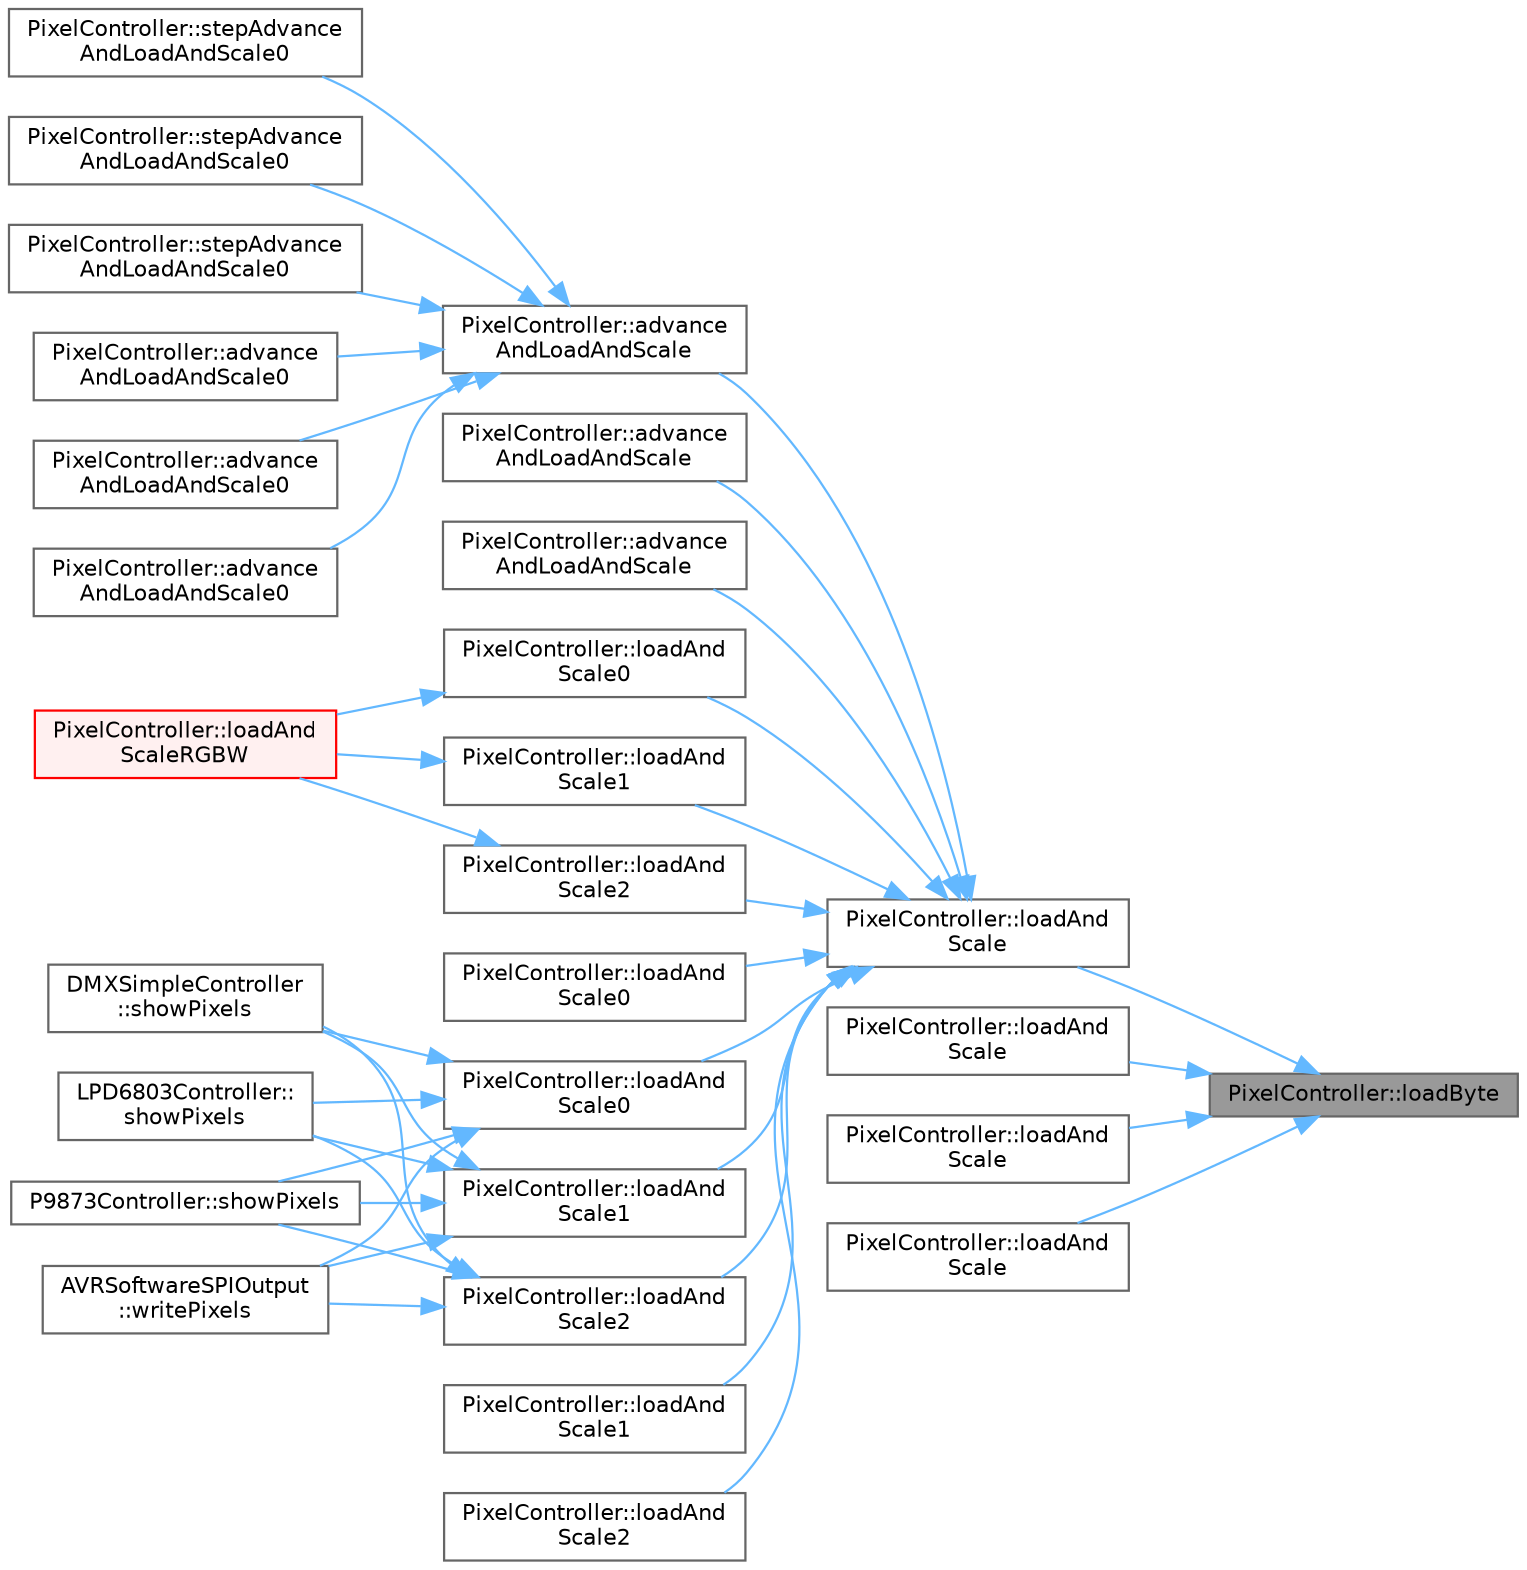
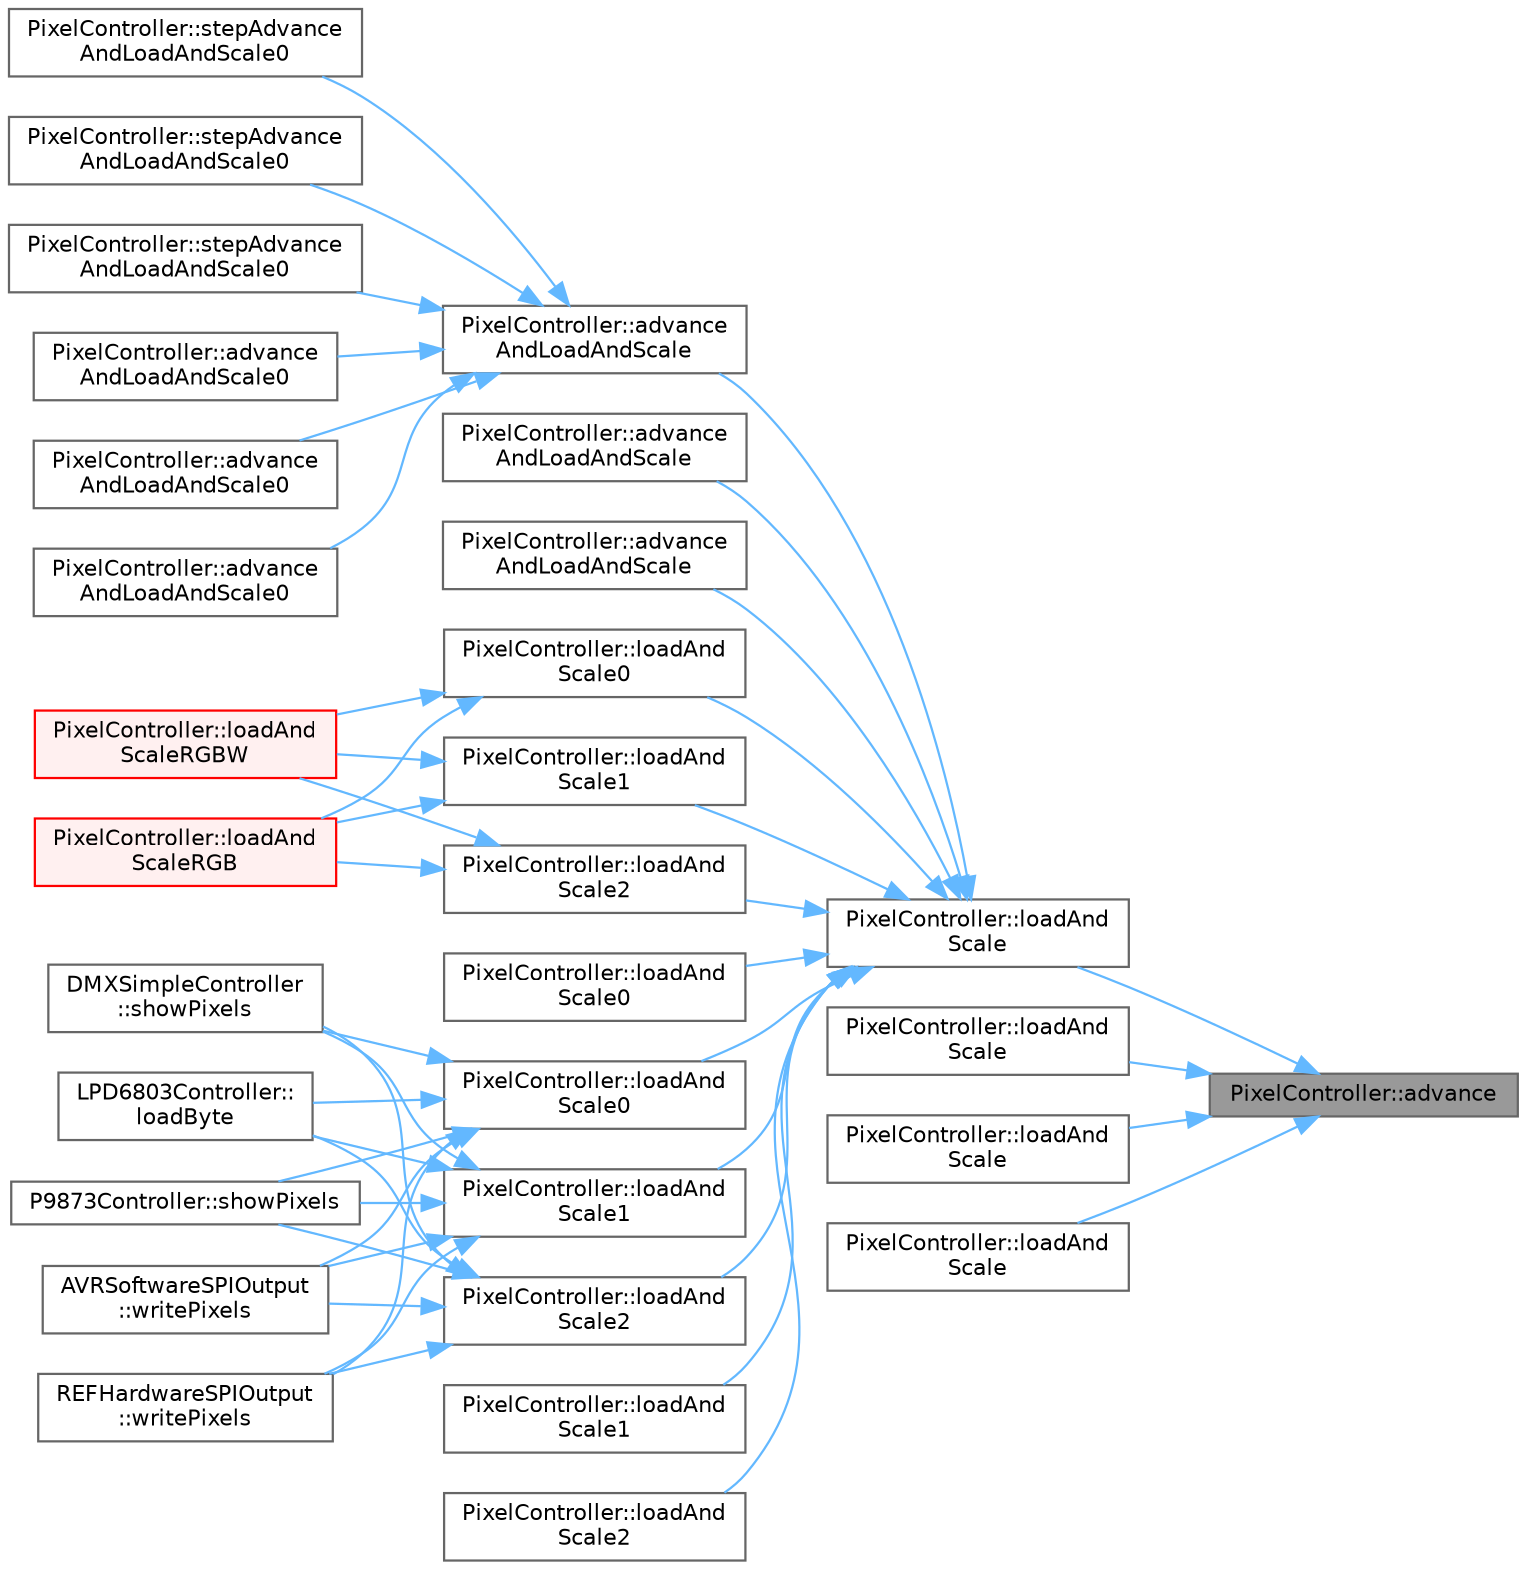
node "PixelController::loadAnd ScaleRGB": added
node "PixelController::loadByte": label "PixelController::loadByte" -> "PixelController::advance"
node "LPD6803Controller:: showPixels": label "LPD6803Controller:: showPixels" -> "LPD6803Controller:: loadByte"
node "REFHardwareSPIOutput ::writePixels": added
